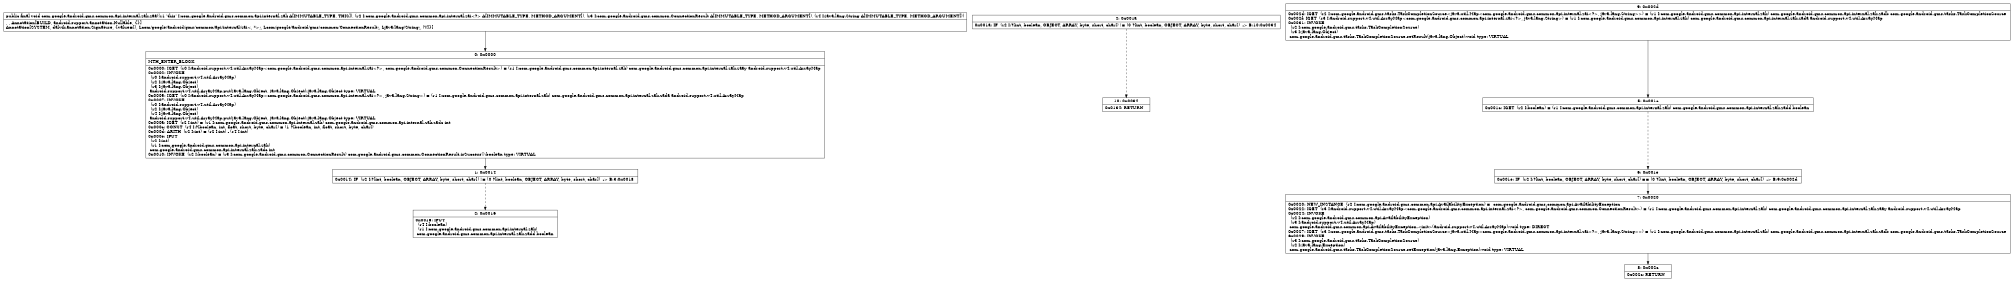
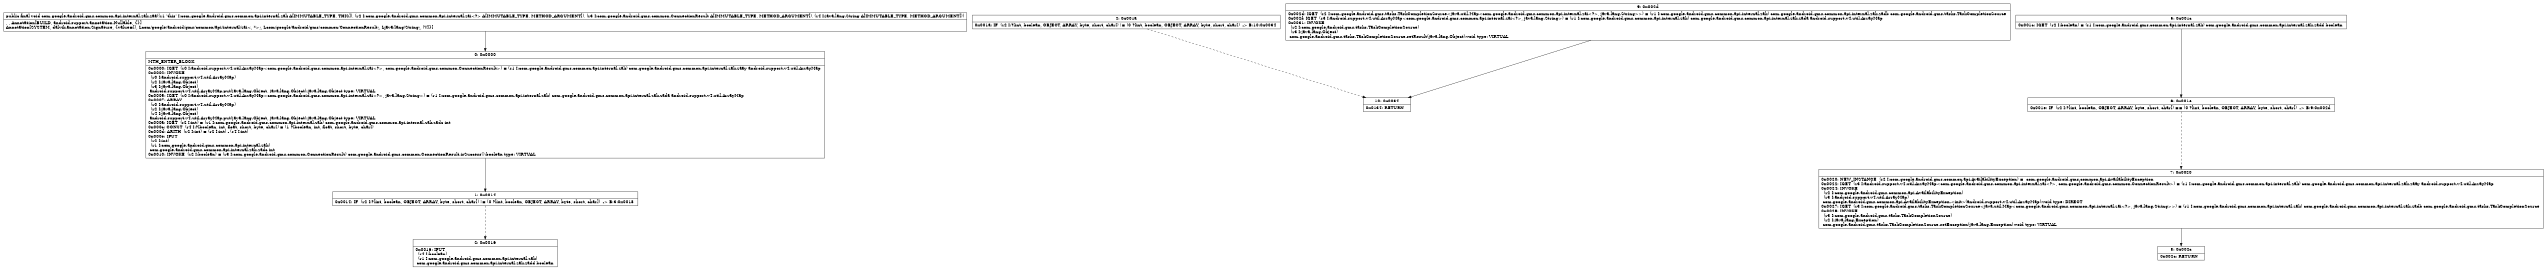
edge "9: 0x002d" -> "5: 0x001c": now "9: 0x002d" -> "10: 0x0034"
node "0: 0x0000": text "0x0007: INVOKE" -> "0x0007: ARRAY"
edge "5: 0x001c" -> "6: 0x001e": style dashed -> solid
edge "6: 0x001e" -> "7: 0x0020": style solid -> dashed
node "7: 0x0020": text "6x0029: INVOKE" -> "0x0029: INVOKE"
